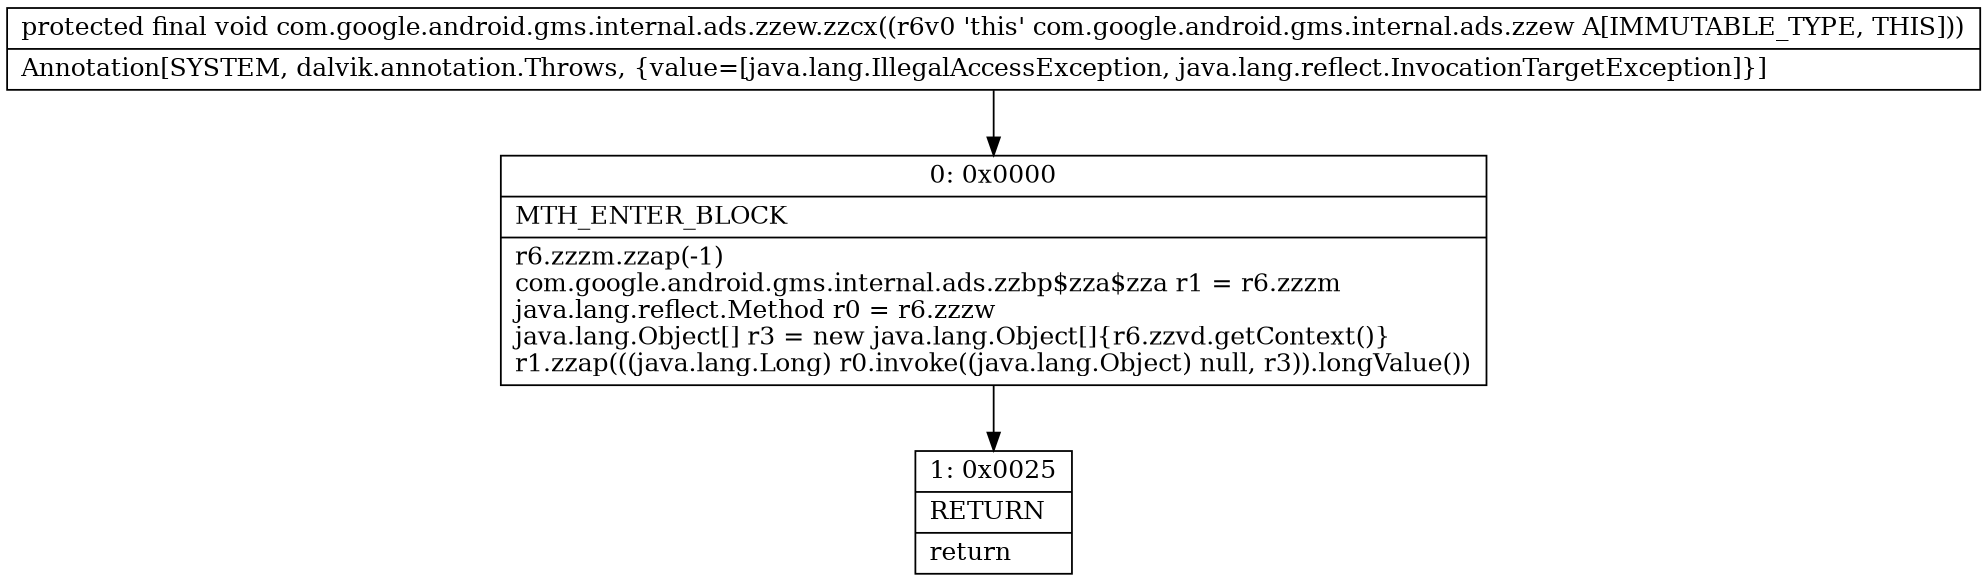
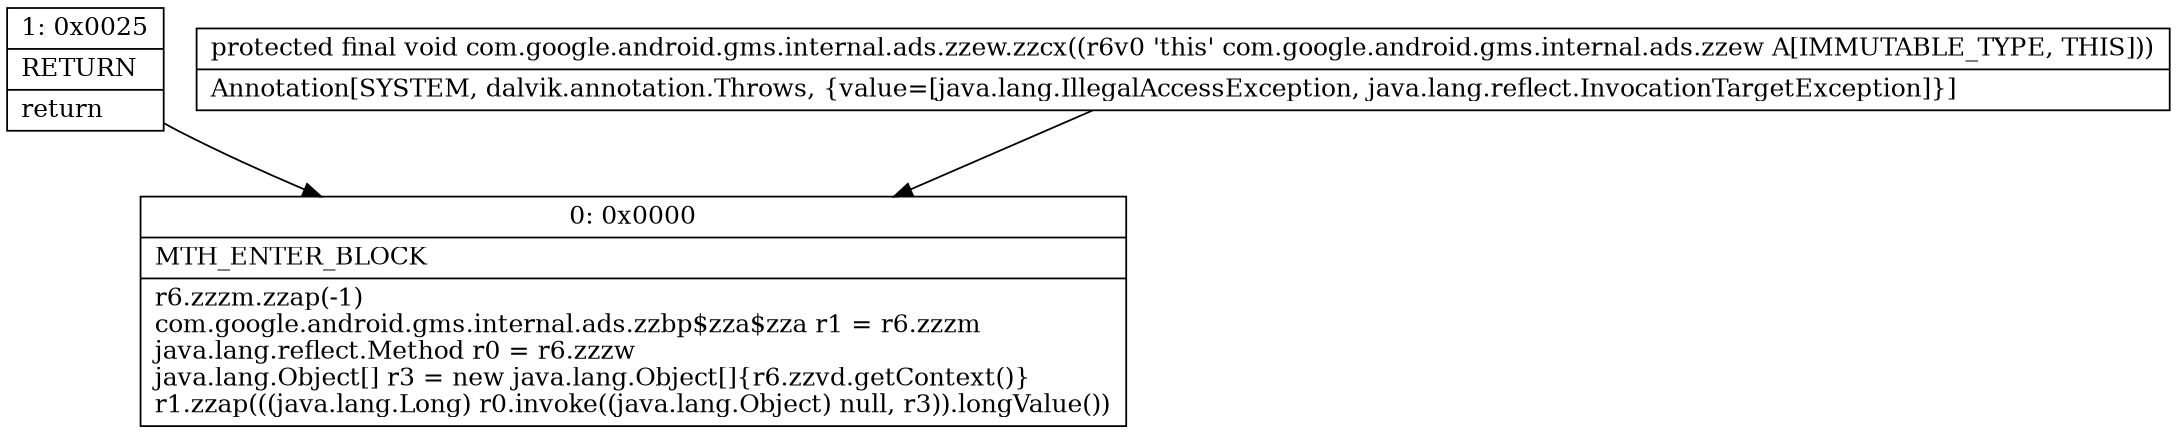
edge "0: 0x0000" -> "1: 0x0025": reversed
